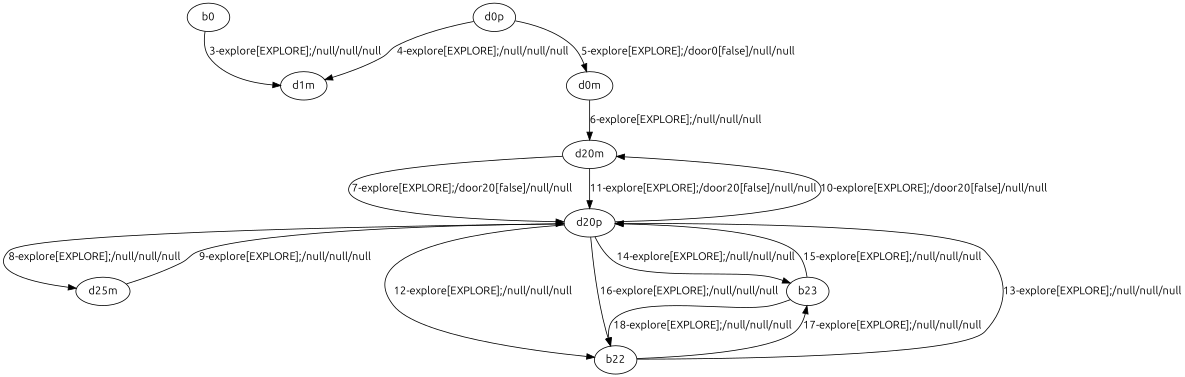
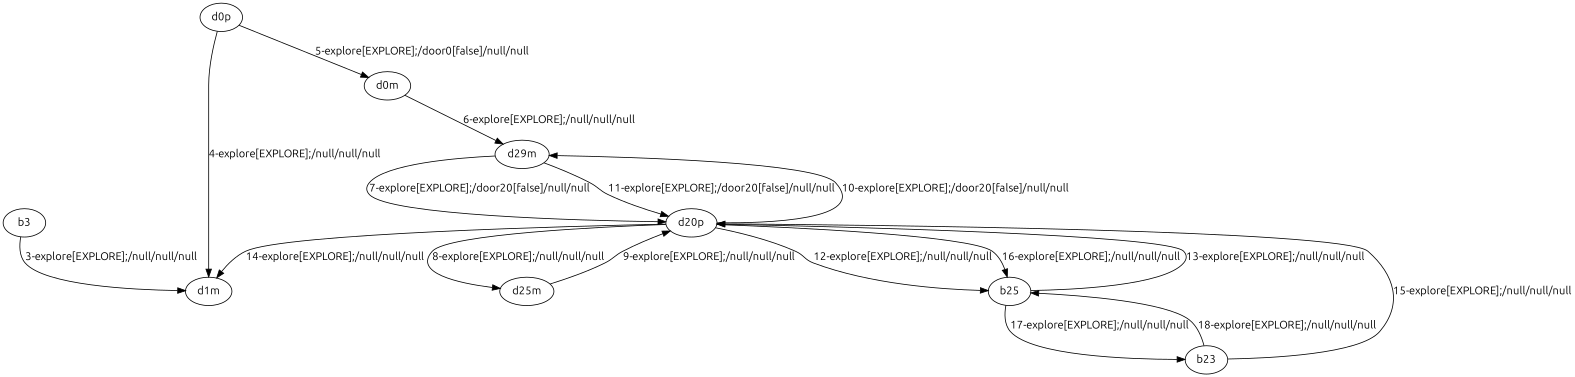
node "b0": label "b0" -> "b3"
node "d20m": label "d20m" -> "d29m"
edge "d20p" -> "b23": now "d20p" -> "d1m"
node "b22": label "b22" -> "b25"
